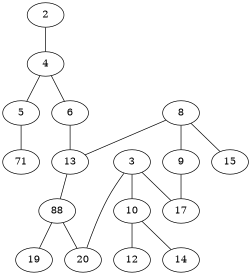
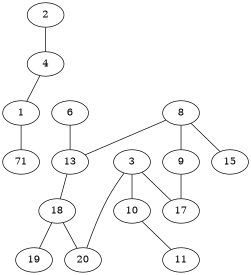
edge "4" -- "6": removed
node "5": label "5" -> "1"
node "88": label "88" -> "18"
node "12": removed
node "14": label "14" -> "11"
